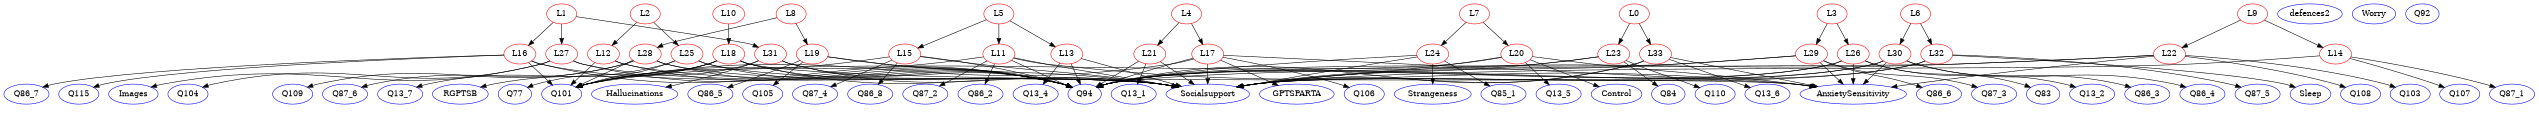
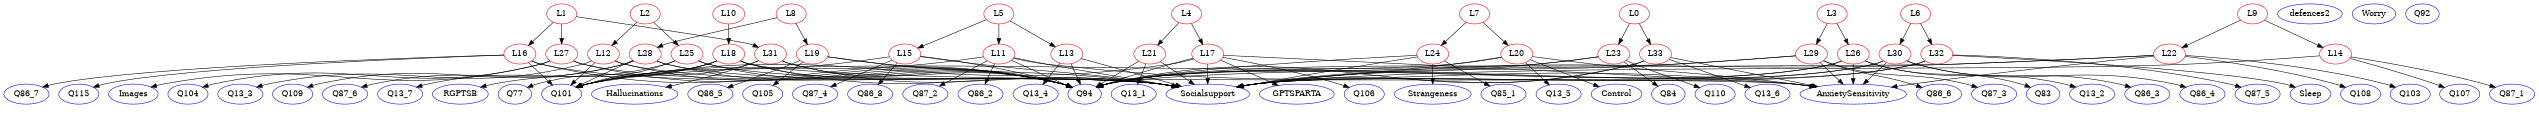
node "Q13_3": added
